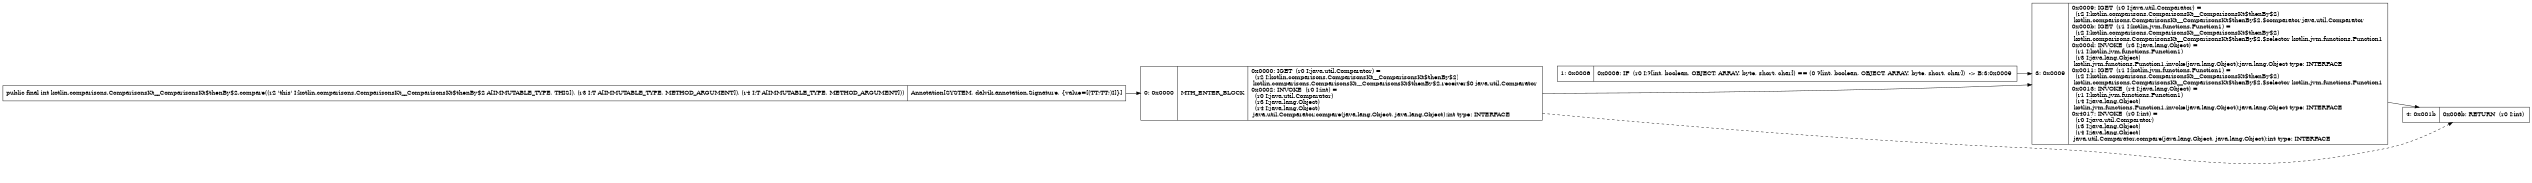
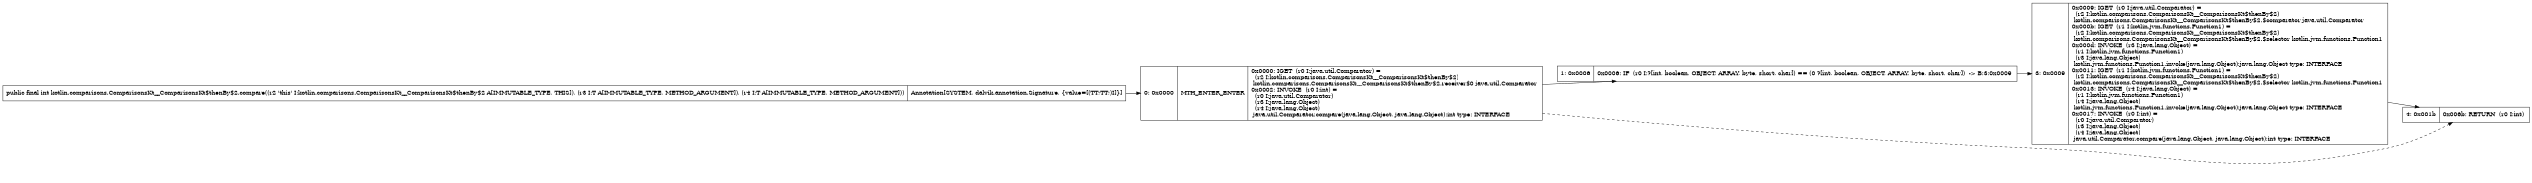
edge "0: 0x0000" -> "3: 0x0009": now "0: 0x0000" -> "1: 0x0006"
node "0: 0x0000": text "MTH_ENTER_BLOCK" -> "MTH_ENTER_ENTER"
node "3: 0x0009": text "0x4017: INVOKE  (r0 I:int) =" -> "0x0017: INVOKE  (r0 I:int) ="
